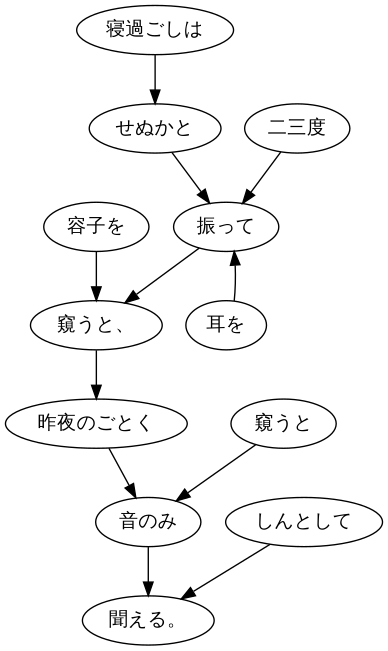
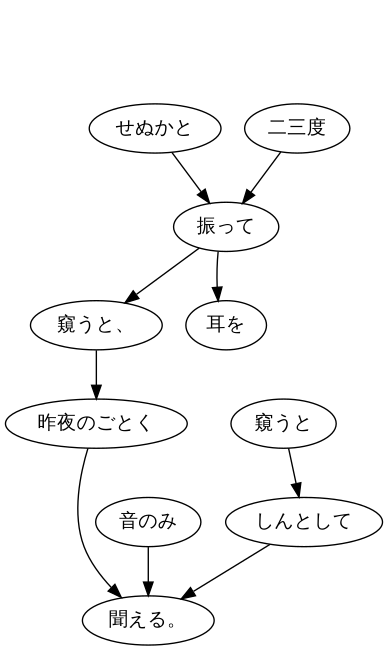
node "寝過ごしは": removed
node "容子を": removed
edge "耳を" -> "振って": reversed
edge "昨夜のごとく" -> "音のみ": now "昨夜のごとく" -> "聞える。"
edge "窺うと" -> "音のみ": now "窺うと" -> "しんとして"
